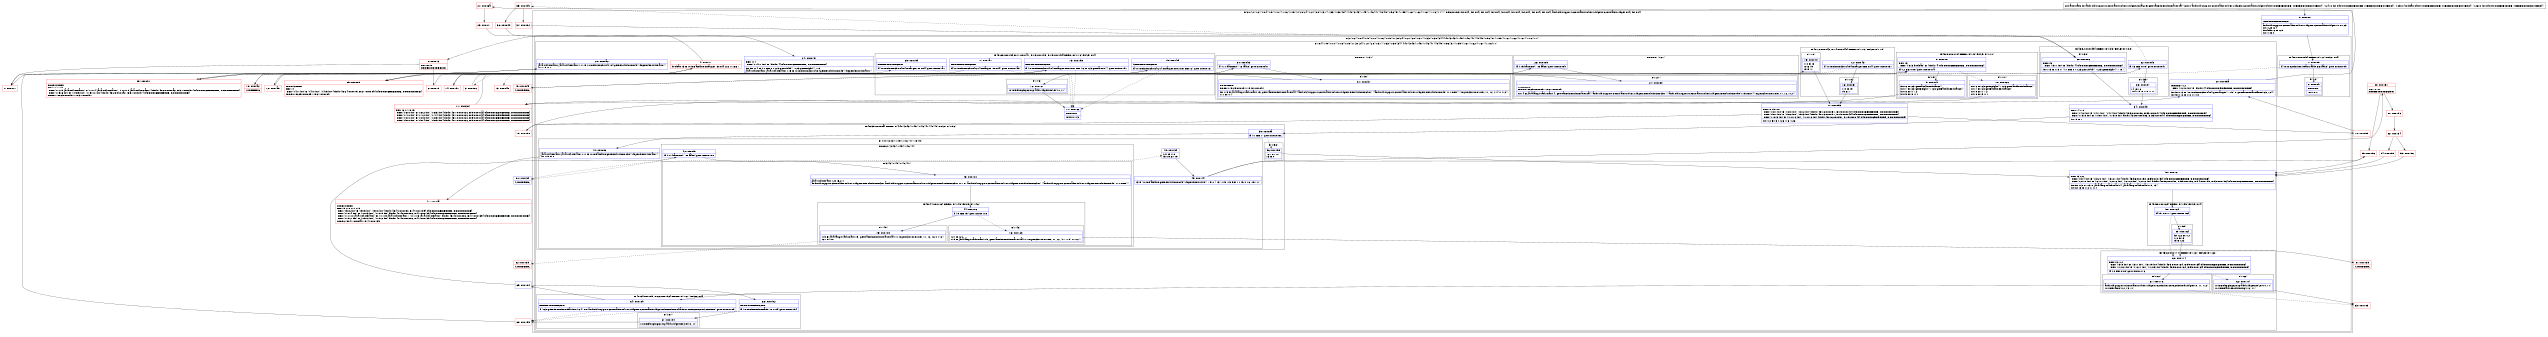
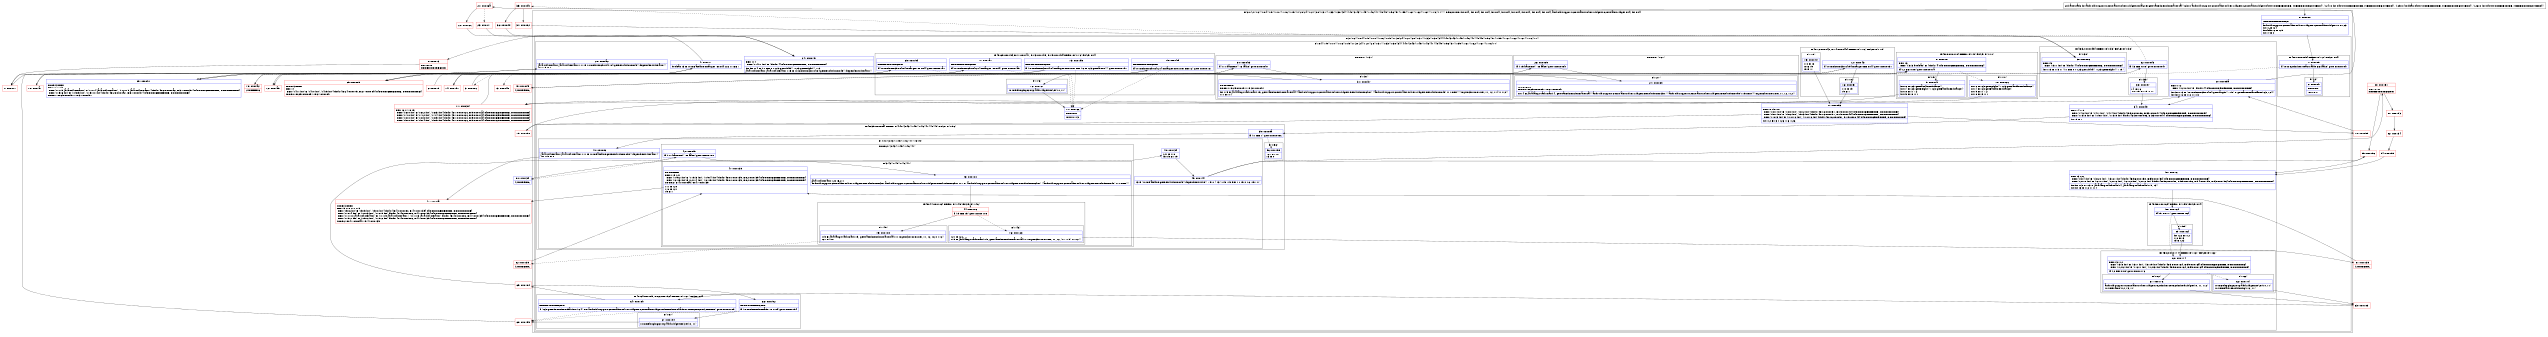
edge "21: 0x006a" -> "23: 0x0071": style solid -> dashed
node "22: 0x006c": added
node "75: 0x01bf": text "START_TO_REGION" -> "ADDED_TO_REGION"
node "4: 0x0011": color red -> blue
edge "72: 0x01a9" -> "73: 0x01b5": reversed
edge "11: 0x003d" -> "15: 0x004d": now "11: 0x003d" -> "12: 0x0043"
edge "5: 0x0013" -> "6: 0x0015": removed
node "20: 0x005a": text "INLINE: r12" -> "PHI: r12"
node "27: 0x008b": text "TYPE_END" -> "LOOP_END"
node "70: 0x01a1": added
node "29: 0x00b1": color red -> blue
edge "38: 0x00e6" -> "34: 0x00d9": now "20: 0x005a" -> "34: 0x00d9"
node "33: 0x00d7": text "util r15 = r15 + r7" -> "int r15 = r15 + r7"
node "53: 0x0156": removed
edge "80: 0x013f" -> "48: 0x013f": style dashed -> solid
edge "56: 0x015e" -> "57: 0x0161": removed
node "47: 0x0139": added
node "44: 0x010c": color blue -> red
node "65: 0x018d": color blue -> red
edge "61: 0x0176" -> "64: 0x018b": now "63: 0x0185" -> "64: 0x018b"
edge "61: 0x0176" -> "63: 0x0185": style dashed -> solid
